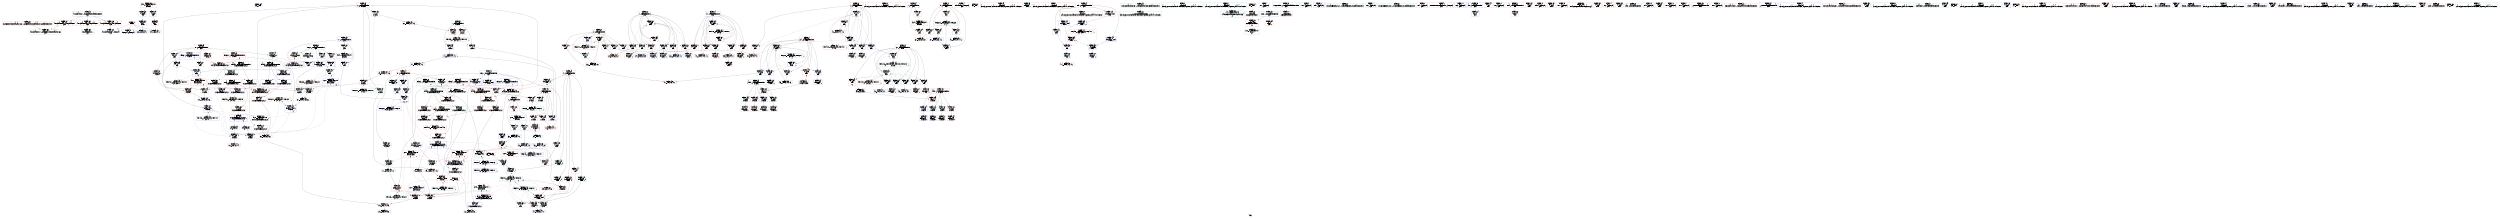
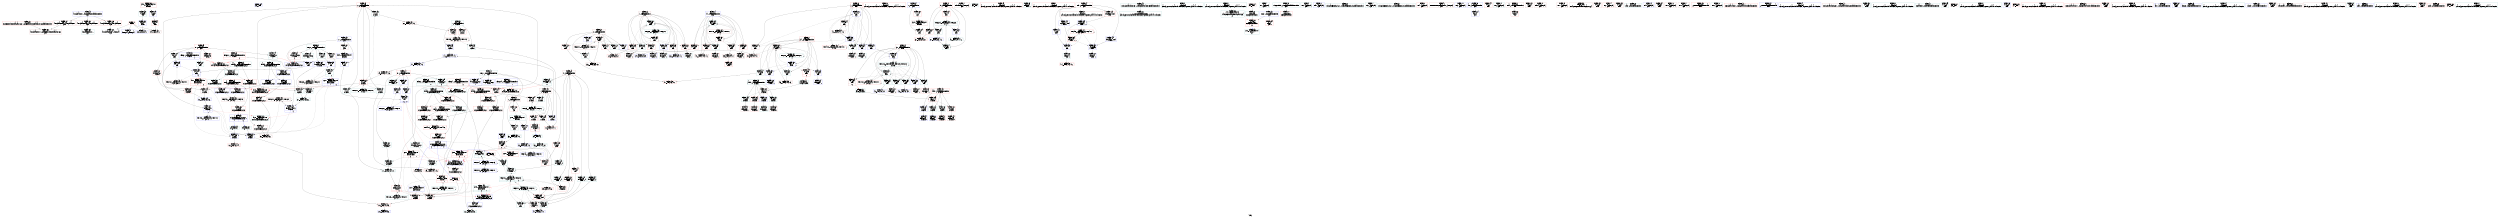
node "NodeID: 151": removed
node "NodeID: 463": added
node "NodeID: 195": added
node "NodeID: 139": added
